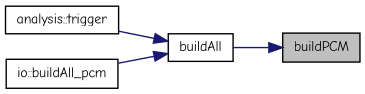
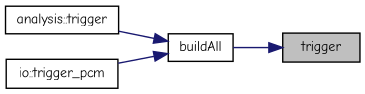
node "buildPCM": label "buildPCM" -> "trigger"
node "io::buildAll_pcm": label "io::buildAll_pcm" -> "io::trigger_pcm"
